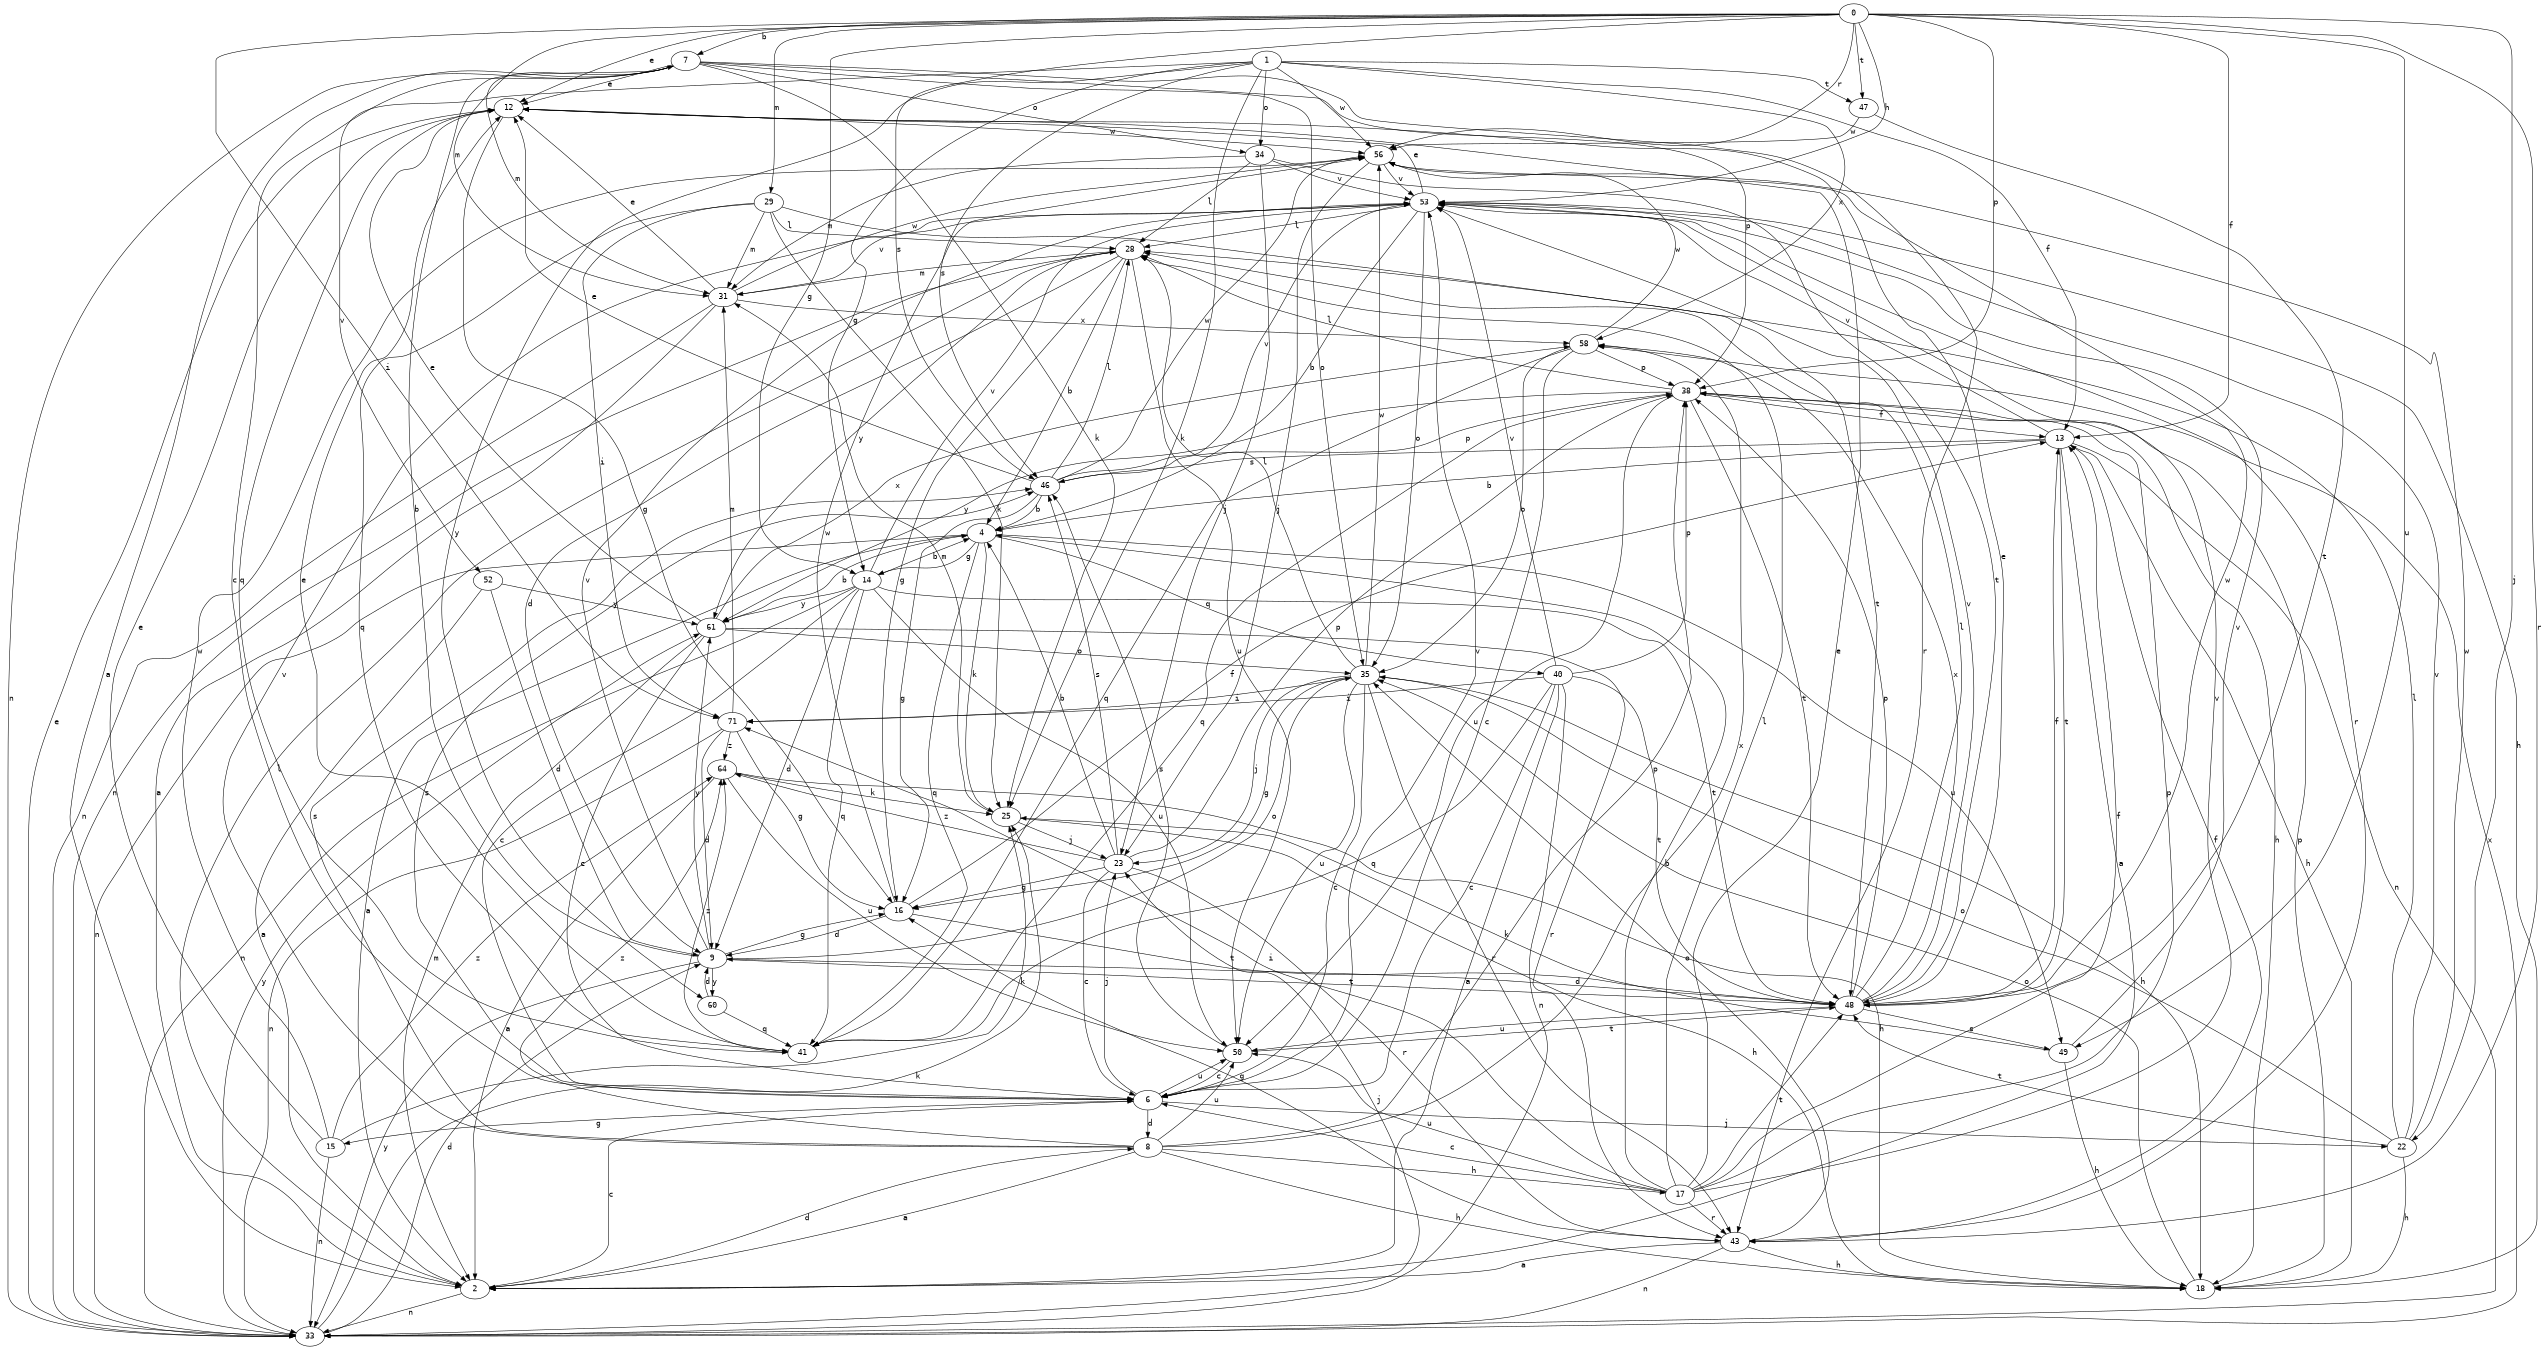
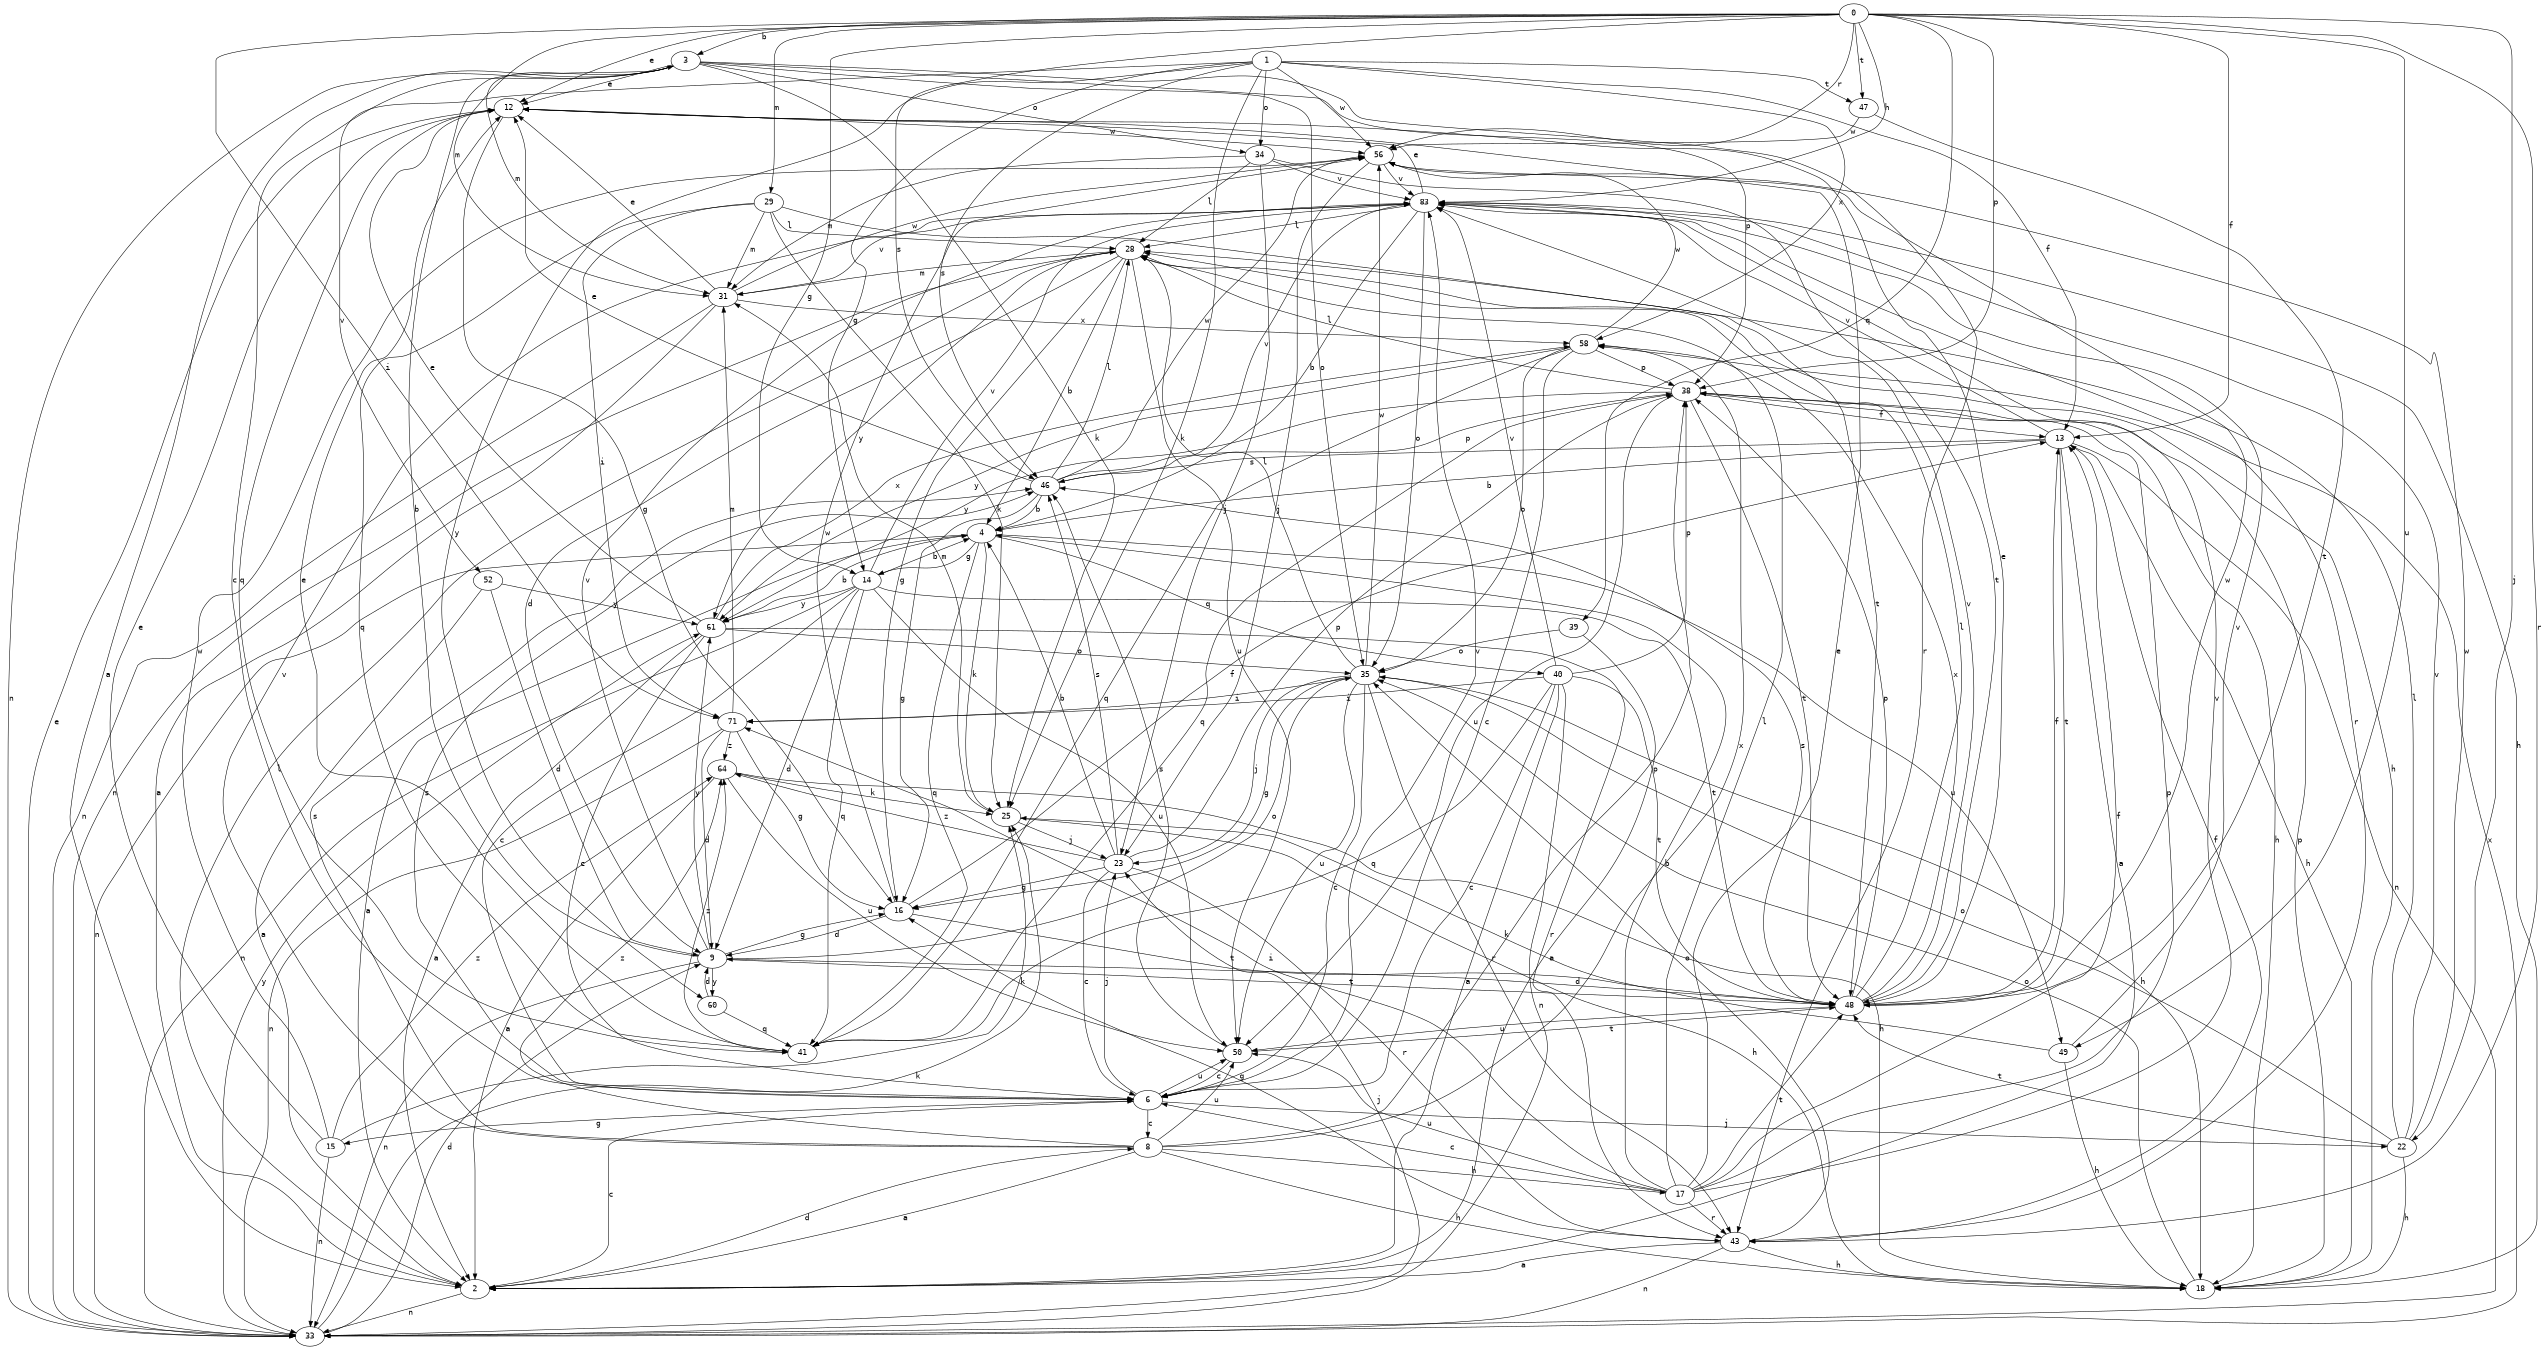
node "7": label "7" -> "3"
node "53": label "53" -> "83"
edge "58" -> "61": added, label "y"
edge "28" -> "18": added, label "h"
node "39": added
edge "61" -> "2": label "m" -> "a"
edge "48" -> "49": now "48" -> "46"
edge "6" -> "8": label "d" -> "c"
edge "9" -> "33": label "y" -> "n"
